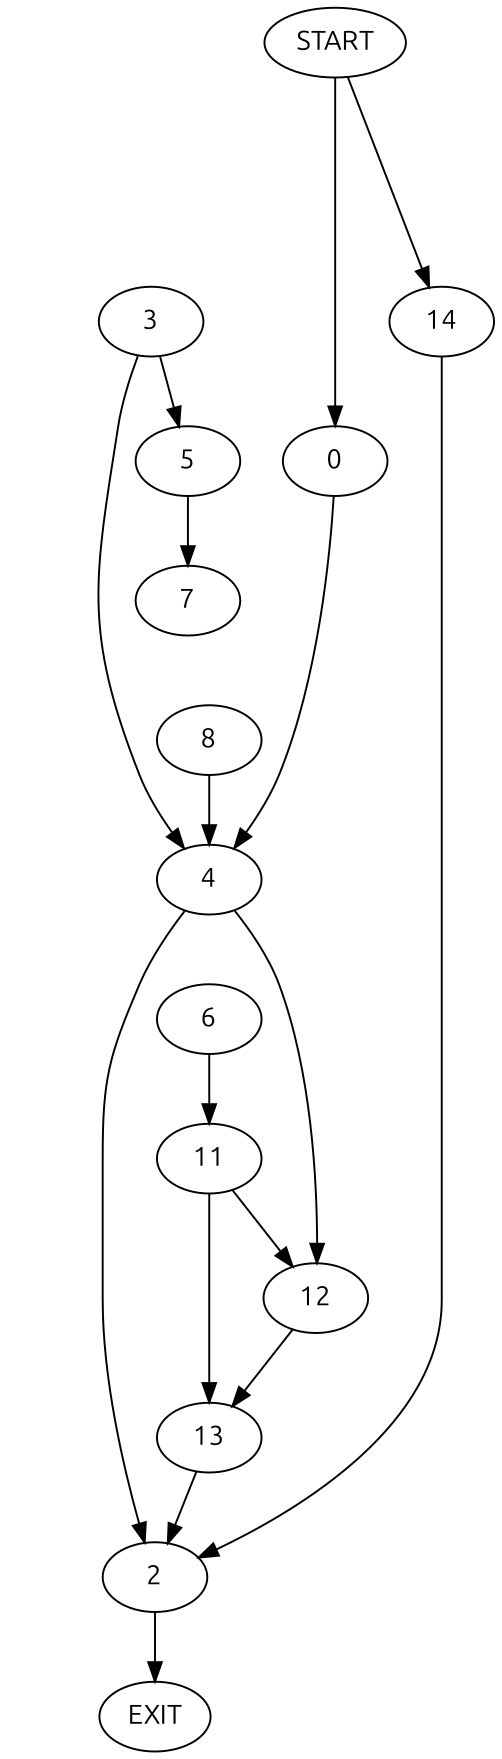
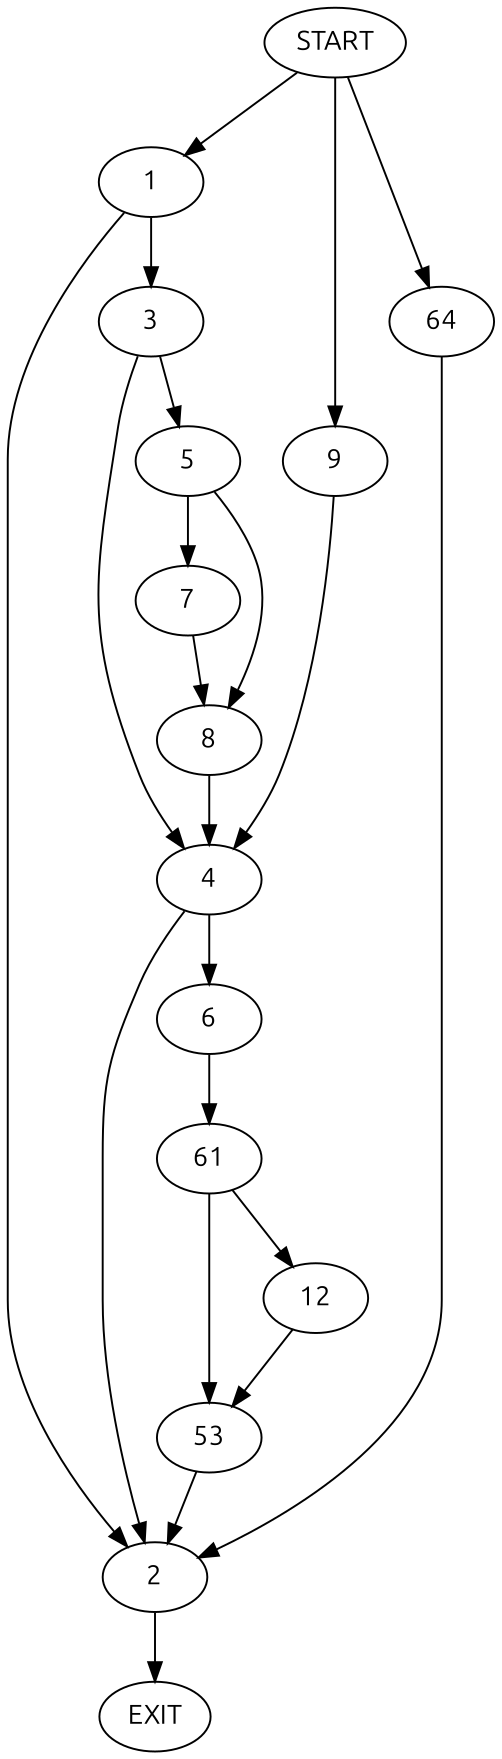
node "1": added
node "14": label "14" -> "64"
node "0": label "0" -> "9"
edge "5" -> "8": added
edge "7" -> "8": added
edge "4" -> "12": now "4" -> "6"
node "11": label "11" -> "61"
node "13": label "13" -> "53"
